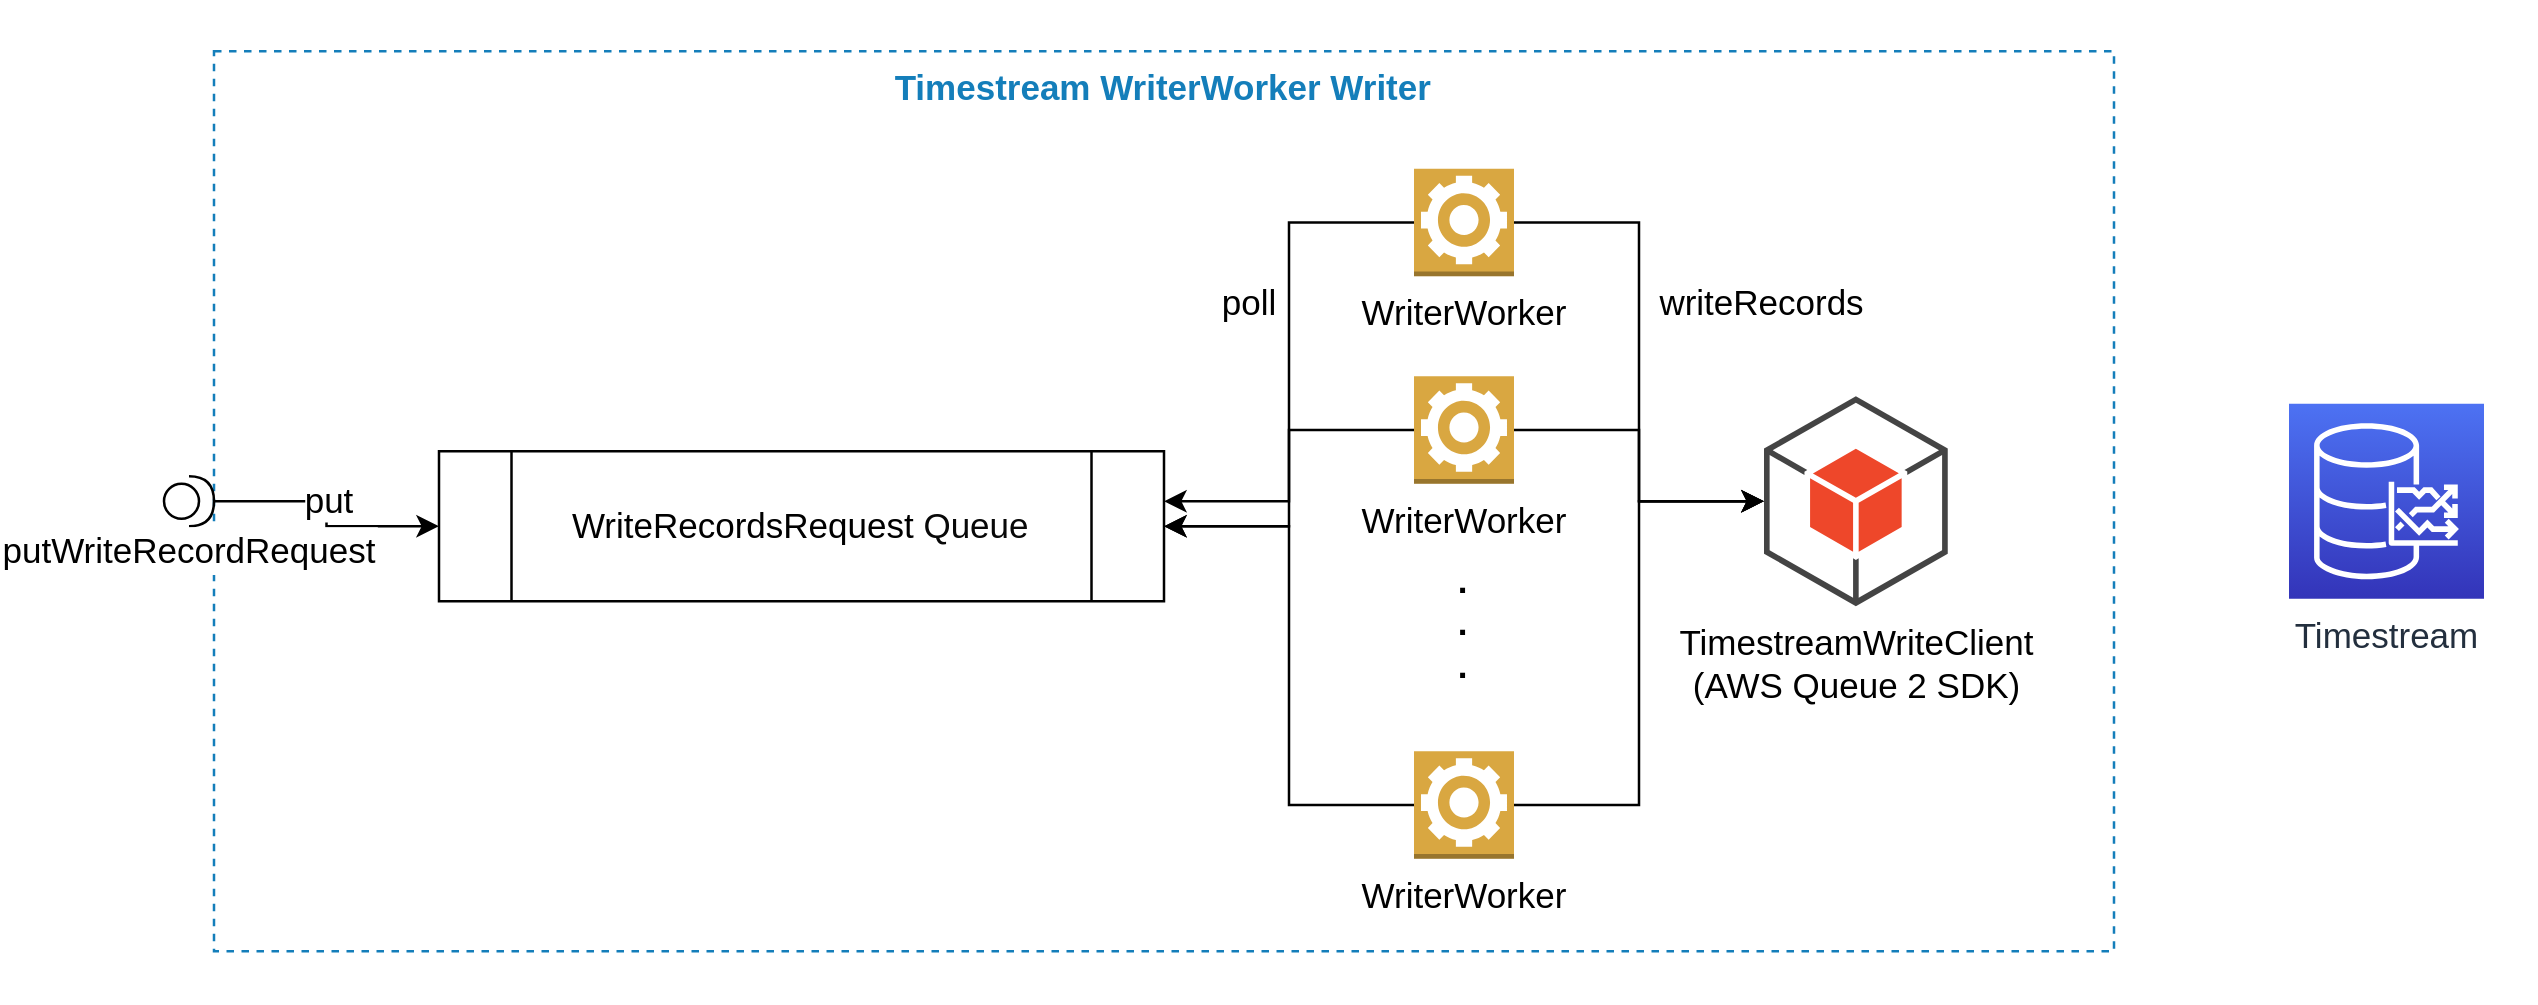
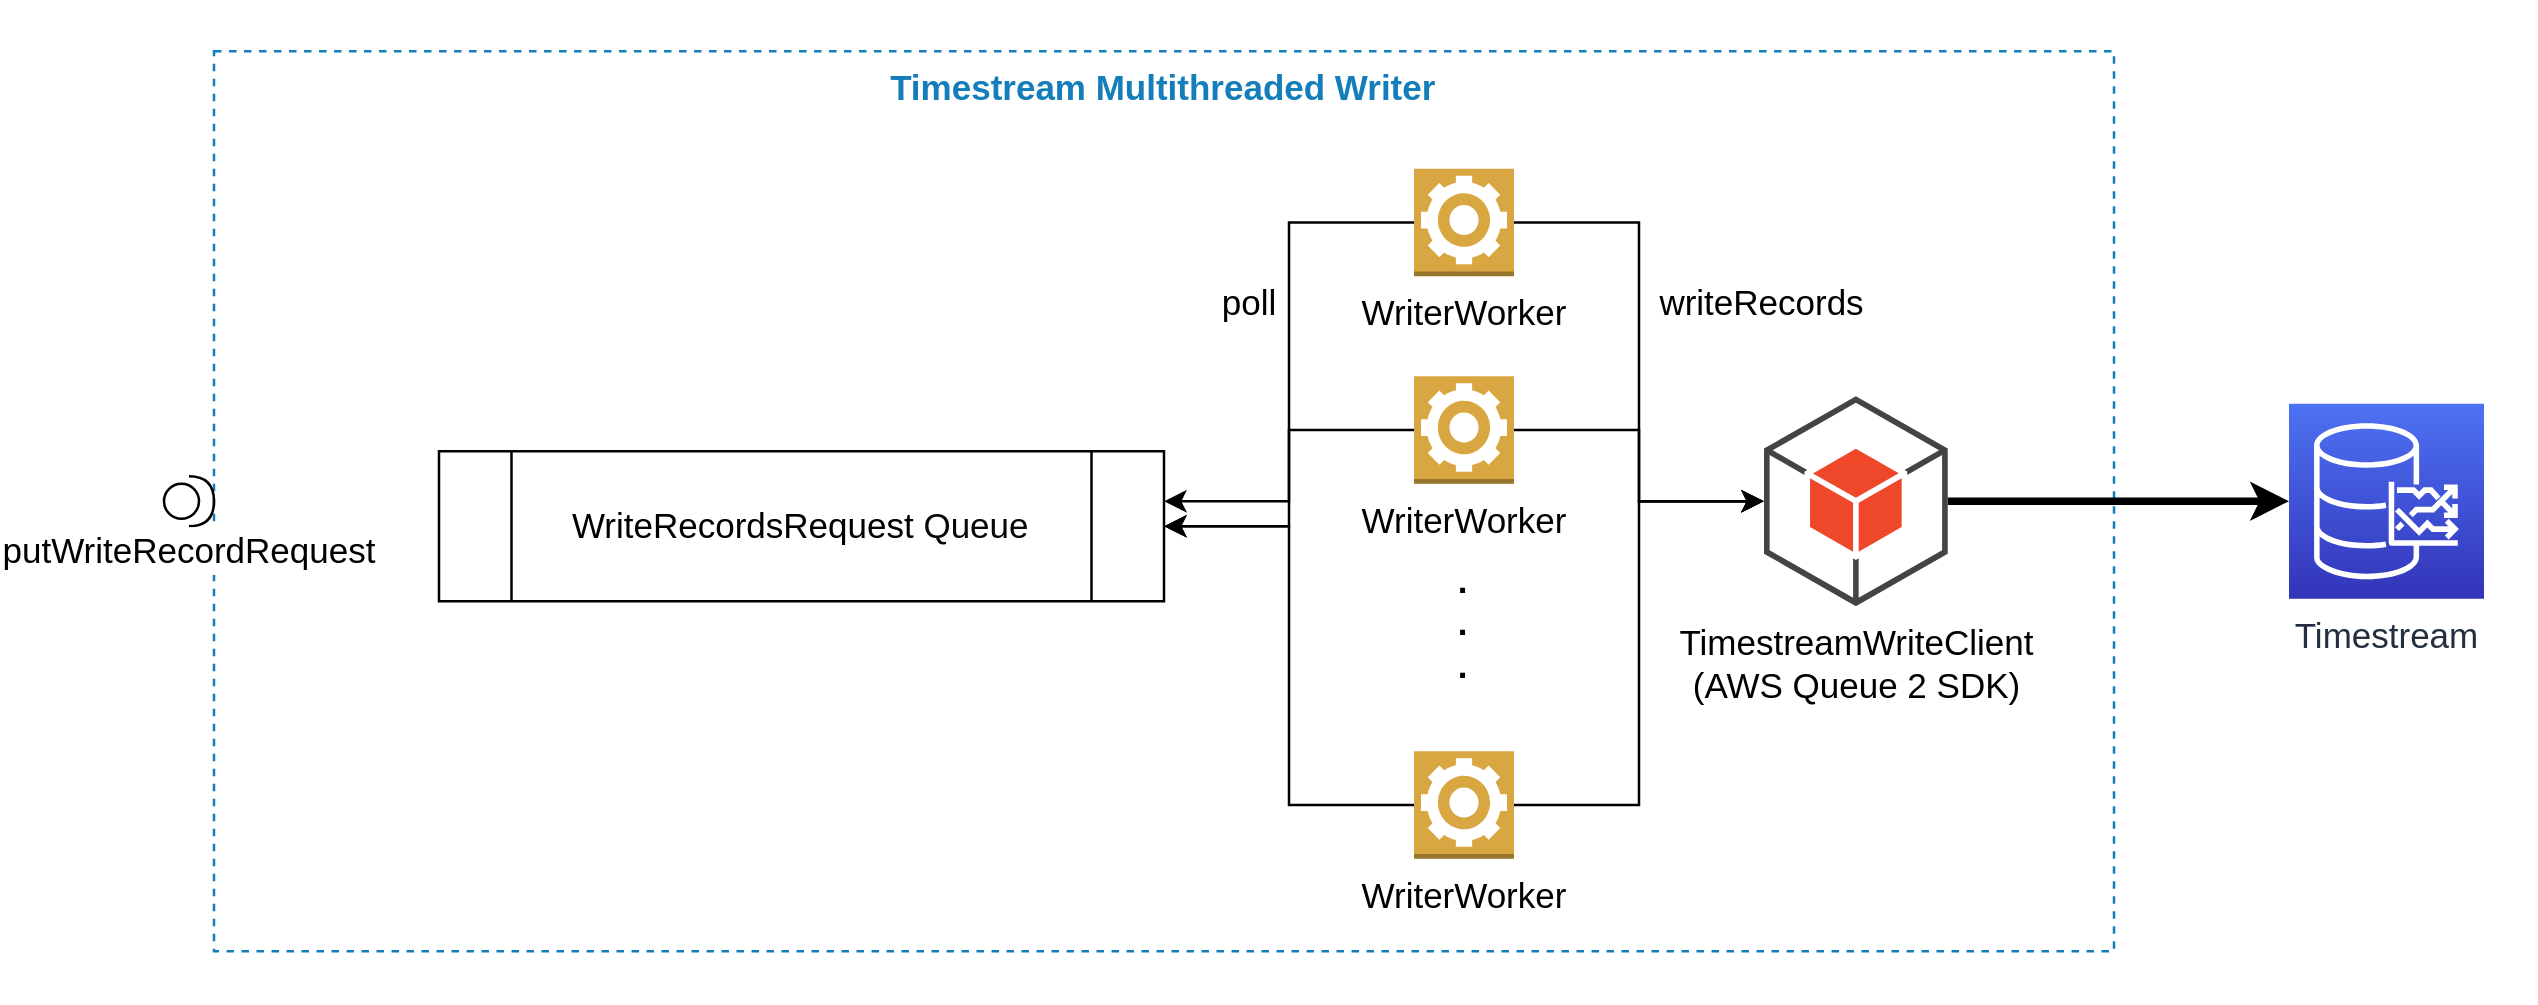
node "Timestream WriterWorker Writer": label "Timestream WriterWorker Writer" -> "Timestream Multithreaded Writer"
edge "putWriteRecordRequest" -> "WriteRecordsRequest Queue": removed, label "put"
edge "TimestreamWriteClient (AWS Queue 2 SDK)" -> "Timestream": added
